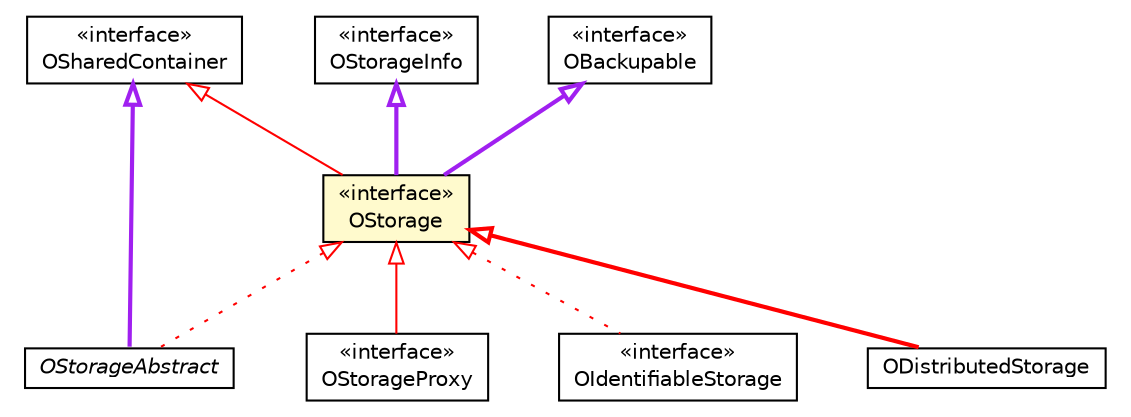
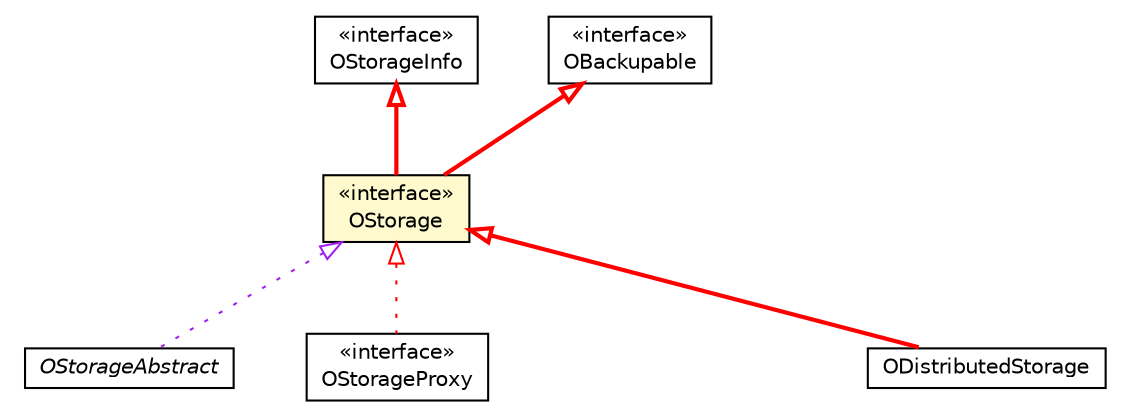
node "OSharedContainer": removed
edge "OStorage" -> "OBackupable": color purple -> red
edge "OStorage" -> "OStorageInfo": color purple -> red
edge "OStorageProxy" -> "OStorage": style solid -> dotted
edge "OStorageAbstract" -> "OStorage": color red -> purple
node "OIdentifiableStorage": removed
